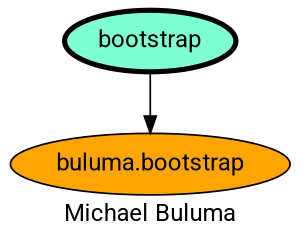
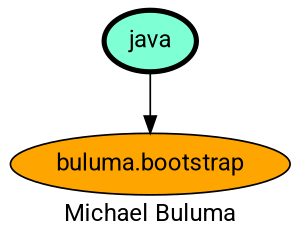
node "bootstrap": label "bootstrap" -> "java"
